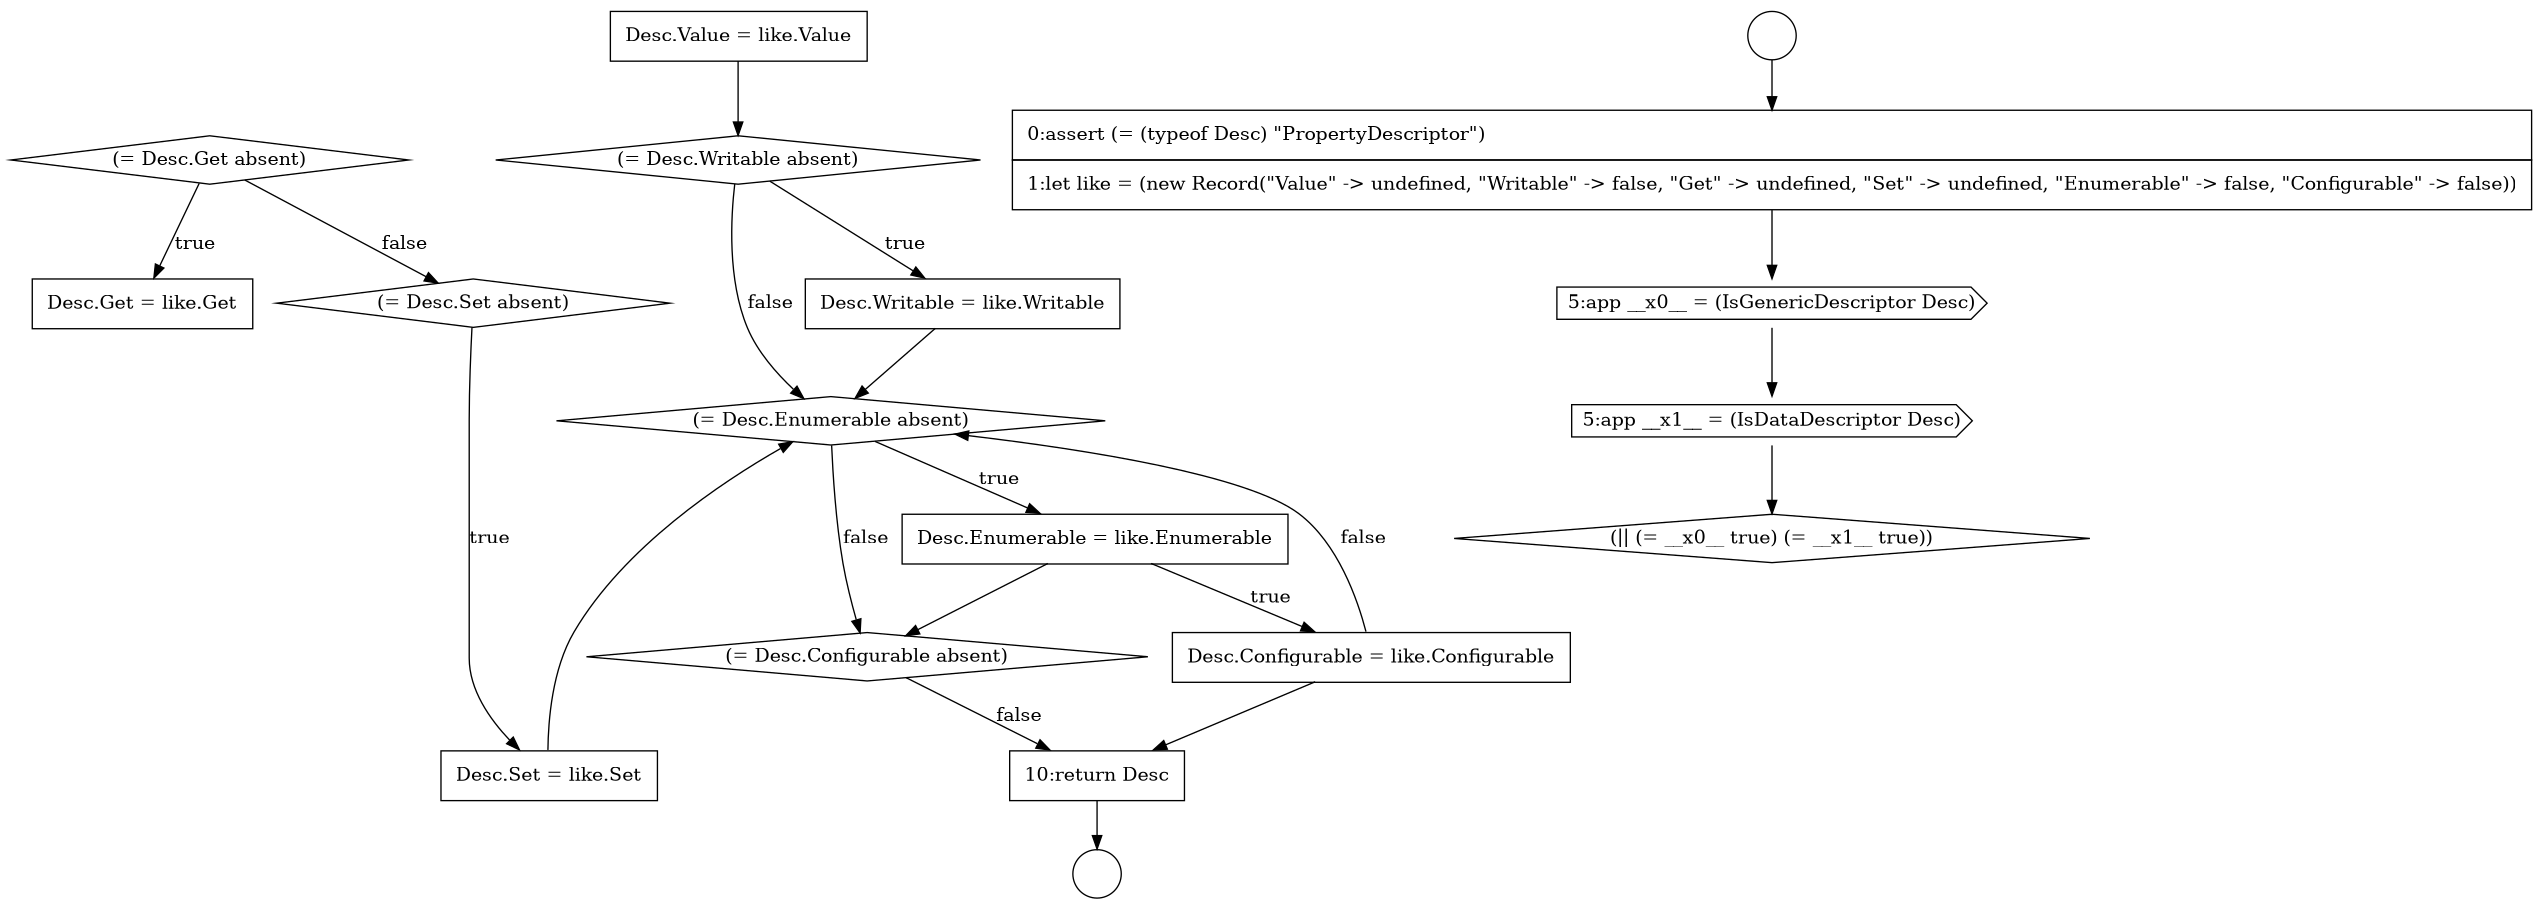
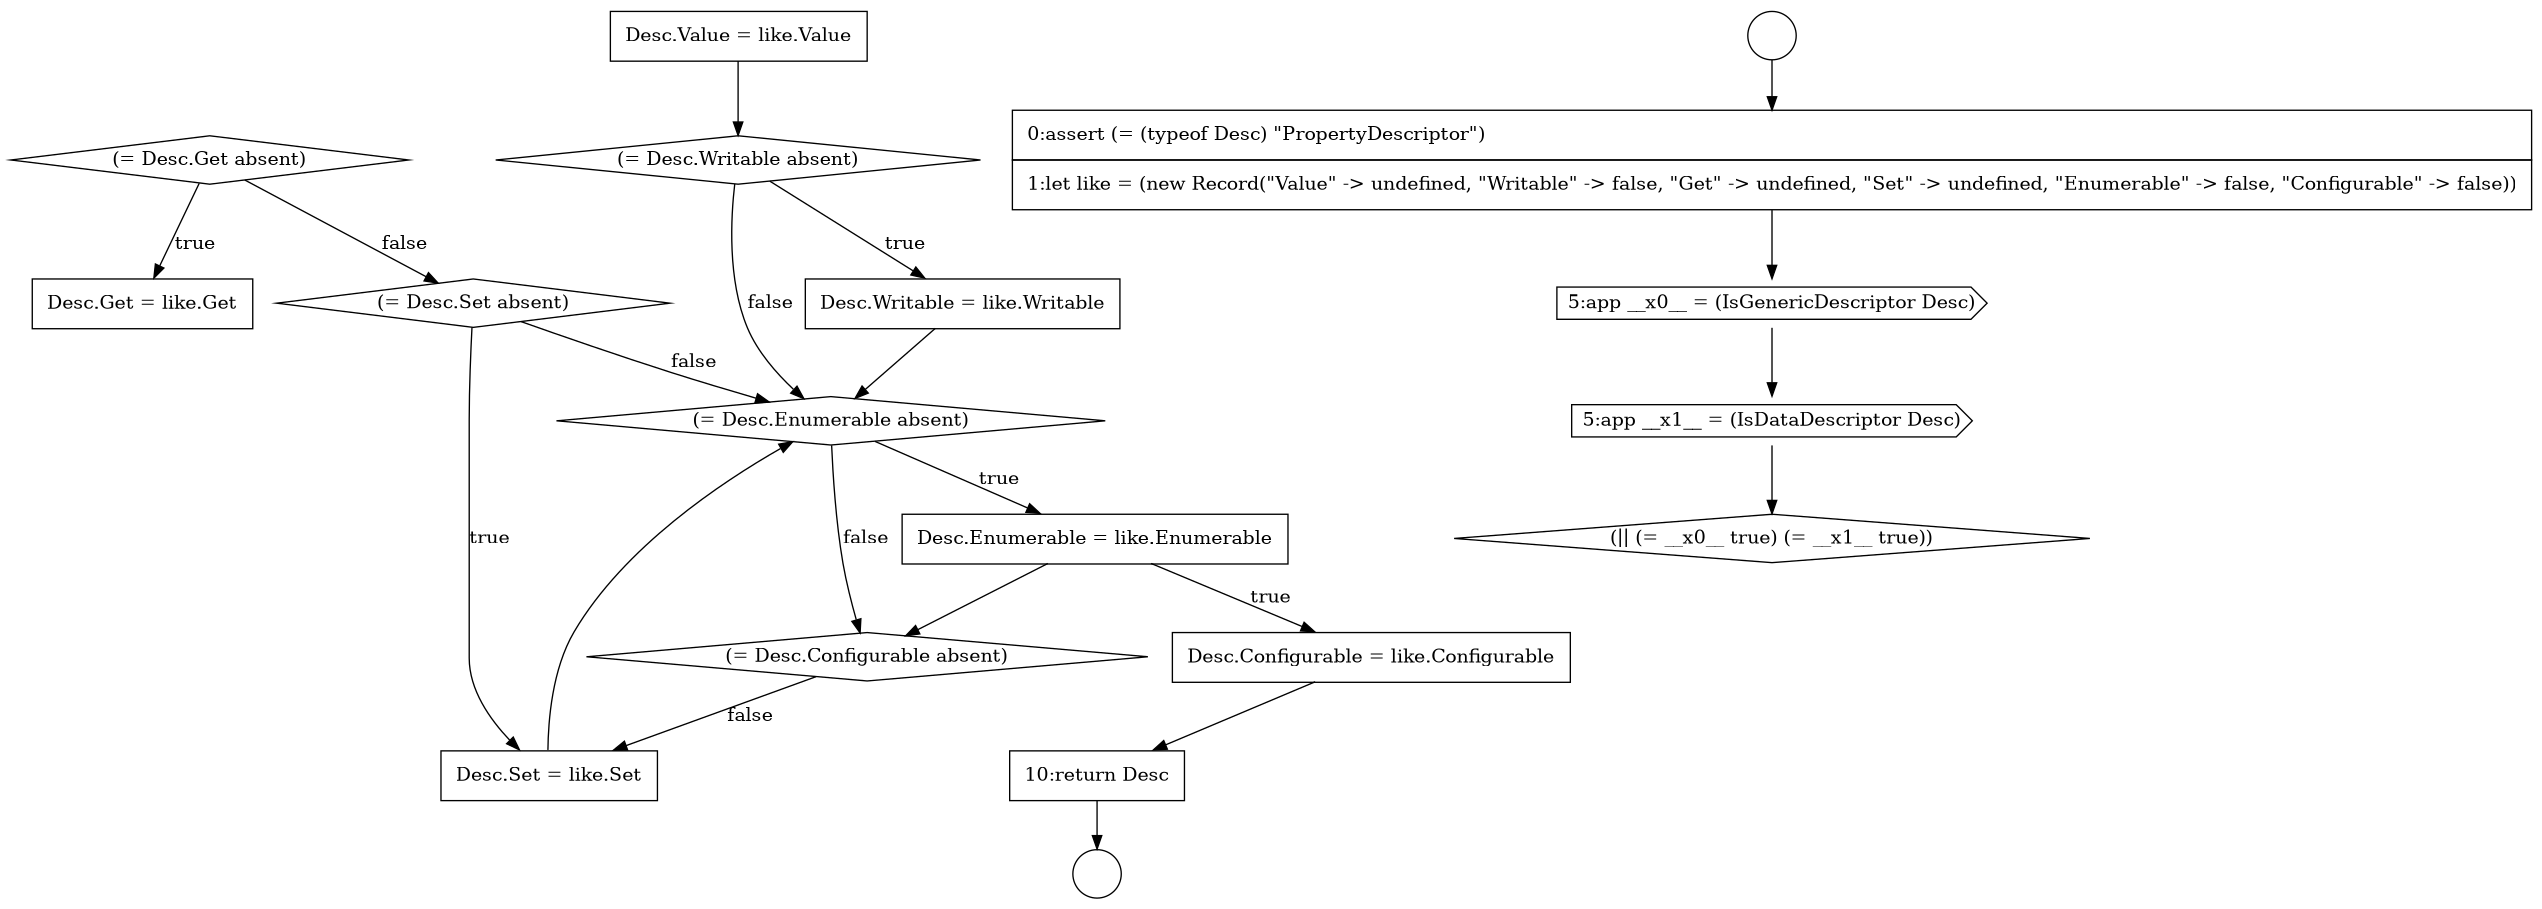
edge "Desc.Configurable = like.Configurable" -> "(= Desc.Enumerable absent)": now "(= Desc.Set absent)" -> "(= Desc.Enumerable absent)"
edge "(= Desc.Configurable absent)" -> "10:return Desc": now "(= Desc.Configurable absent)" -> "Desc.Set = like.Set"
